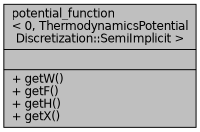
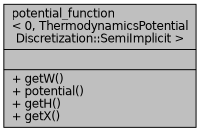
node "potential_function": text "+ getF()" -> "+ potential()"
